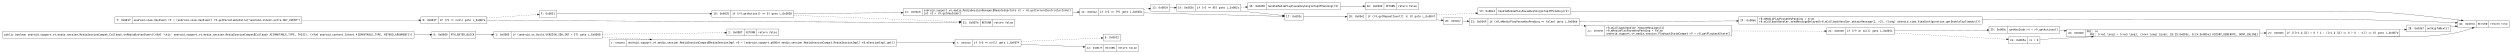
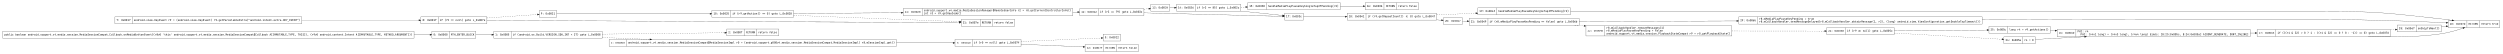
node "25: 0x005c": text "getKeyCode r4 = r9.getActions()" -> "long r4 = r9.getActions()"
